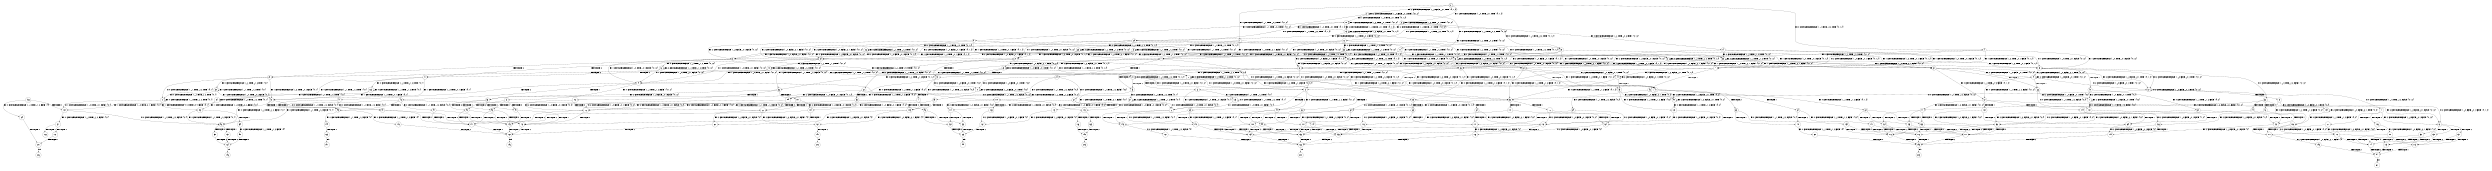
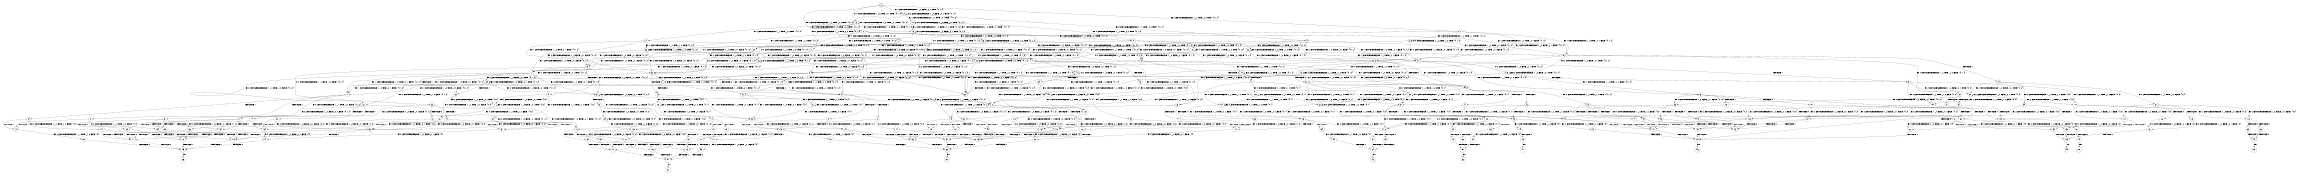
edge "32" -> "69": reversed
edge "158" -> "102": reversed
edge "146" -> "182": now "56" -> "182"
